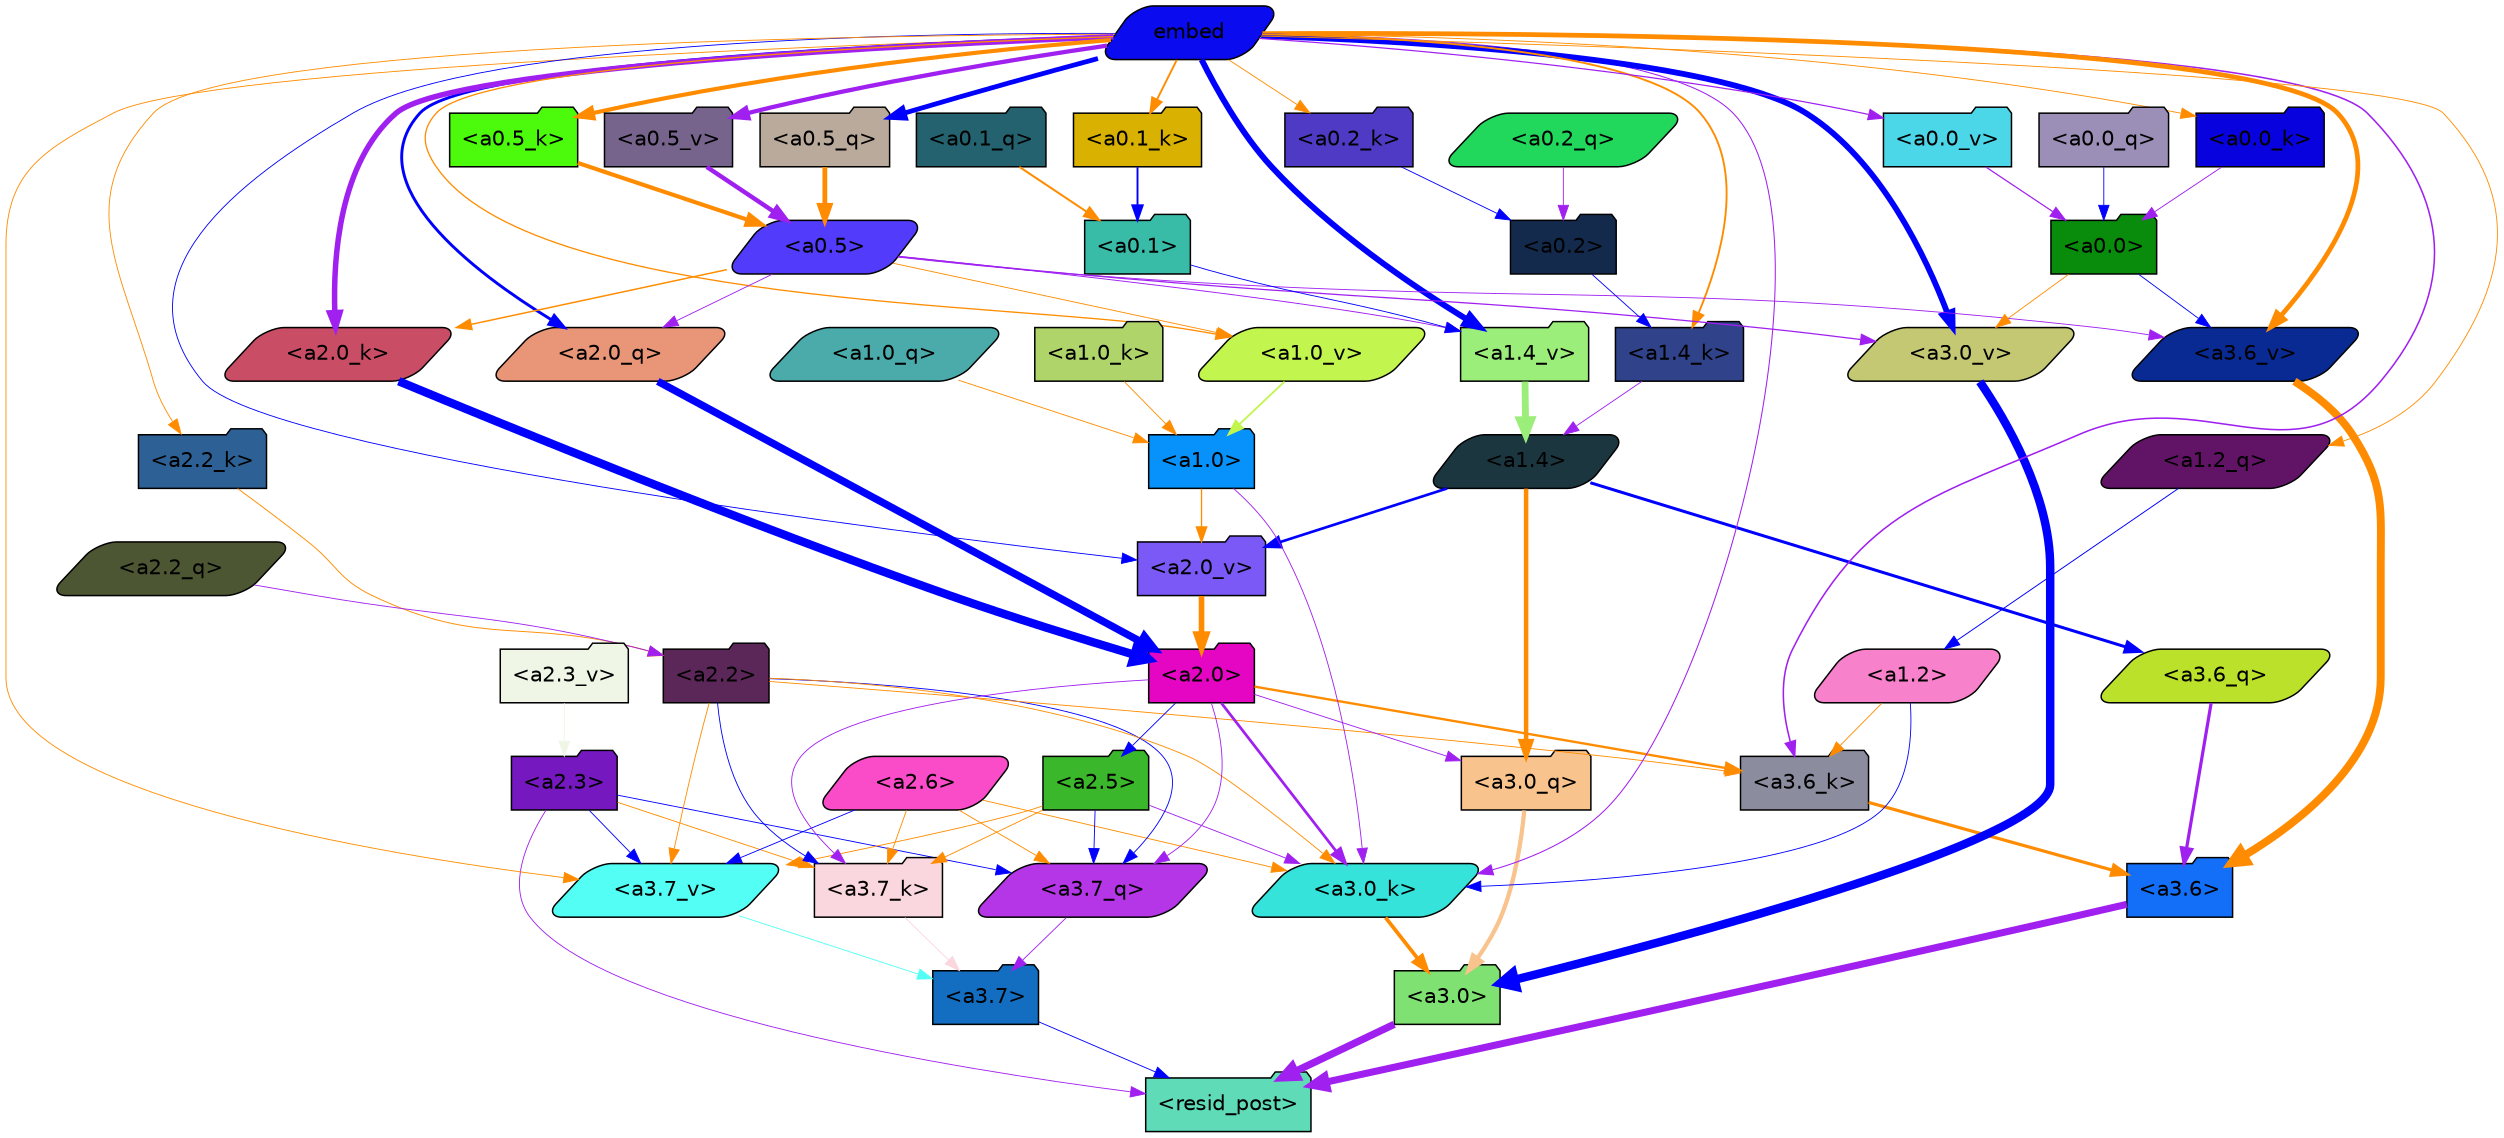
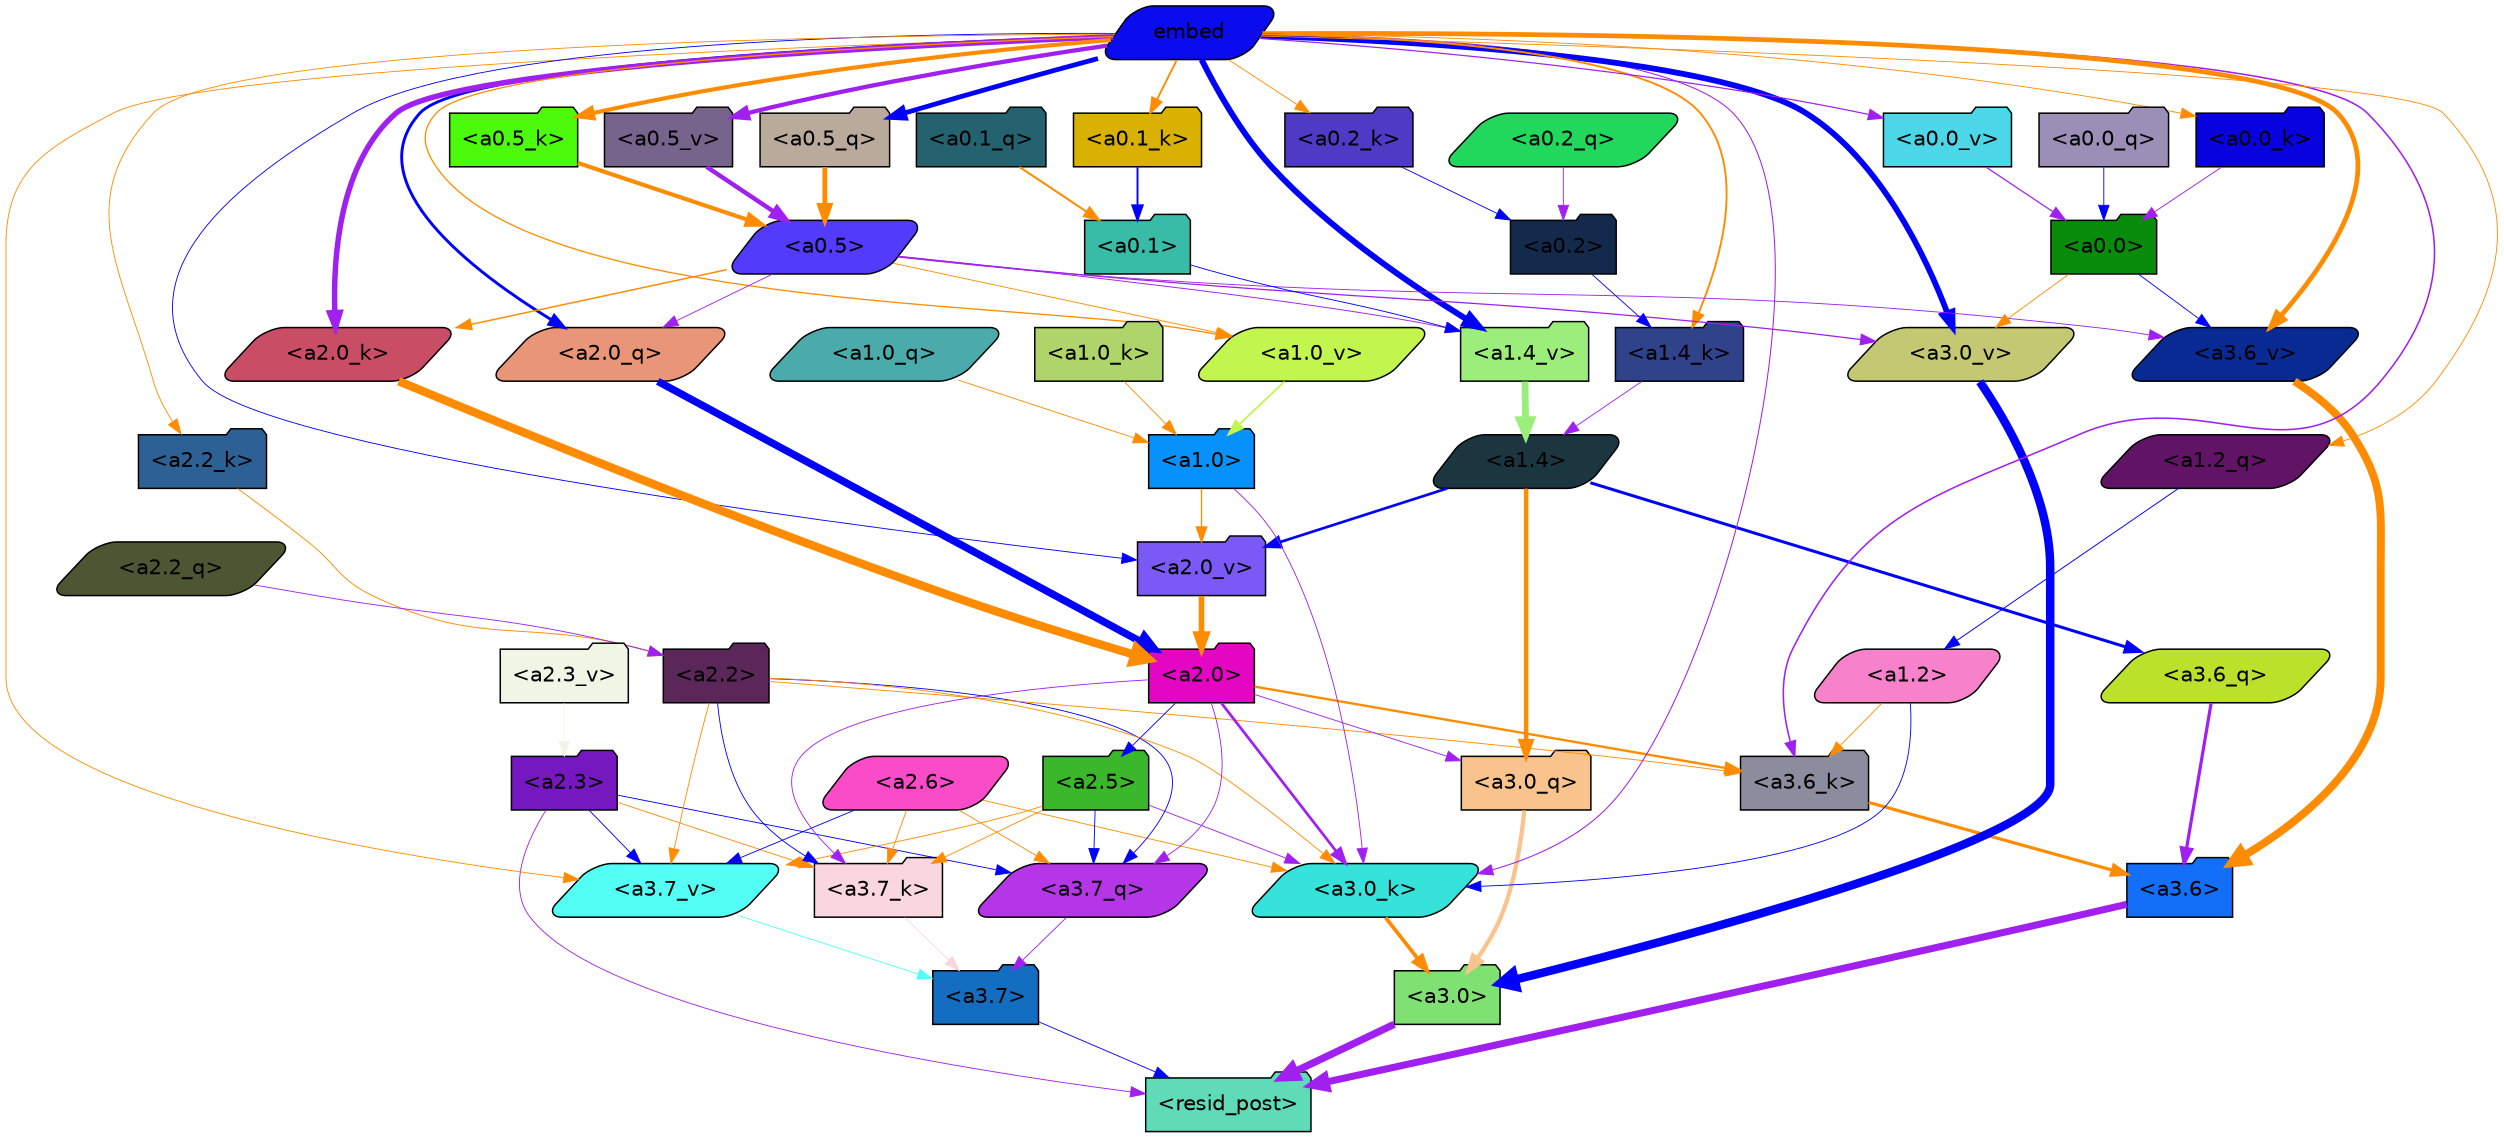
edge "<a2.0_k>" -> "<a2.0>": color blue -> darkorange
